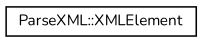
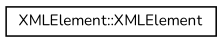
node "ParseXML::XMLElement": label "ParseXML::XMLElement" -> "XMLElement::XMLElement"
